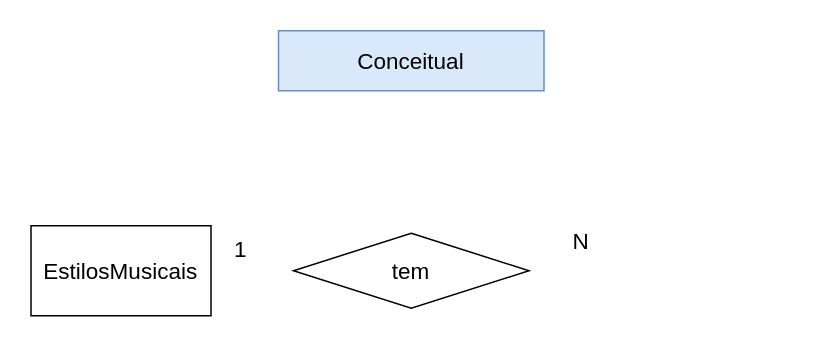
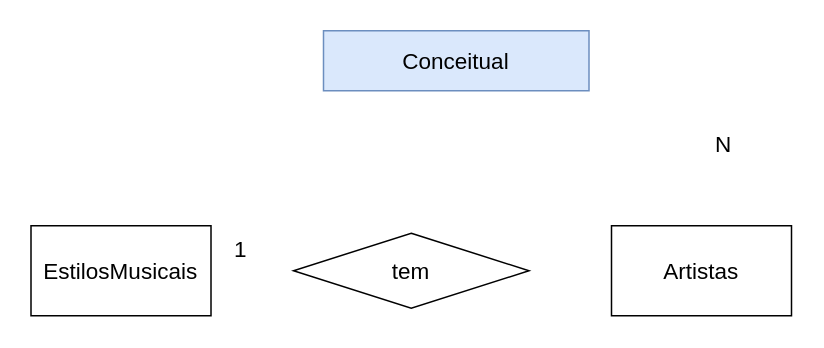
node "Conceitual": moved (411, 61) -> (456, 61)
node "N": moved (581, 241) -> (724, 143)
node "Artistas": added
